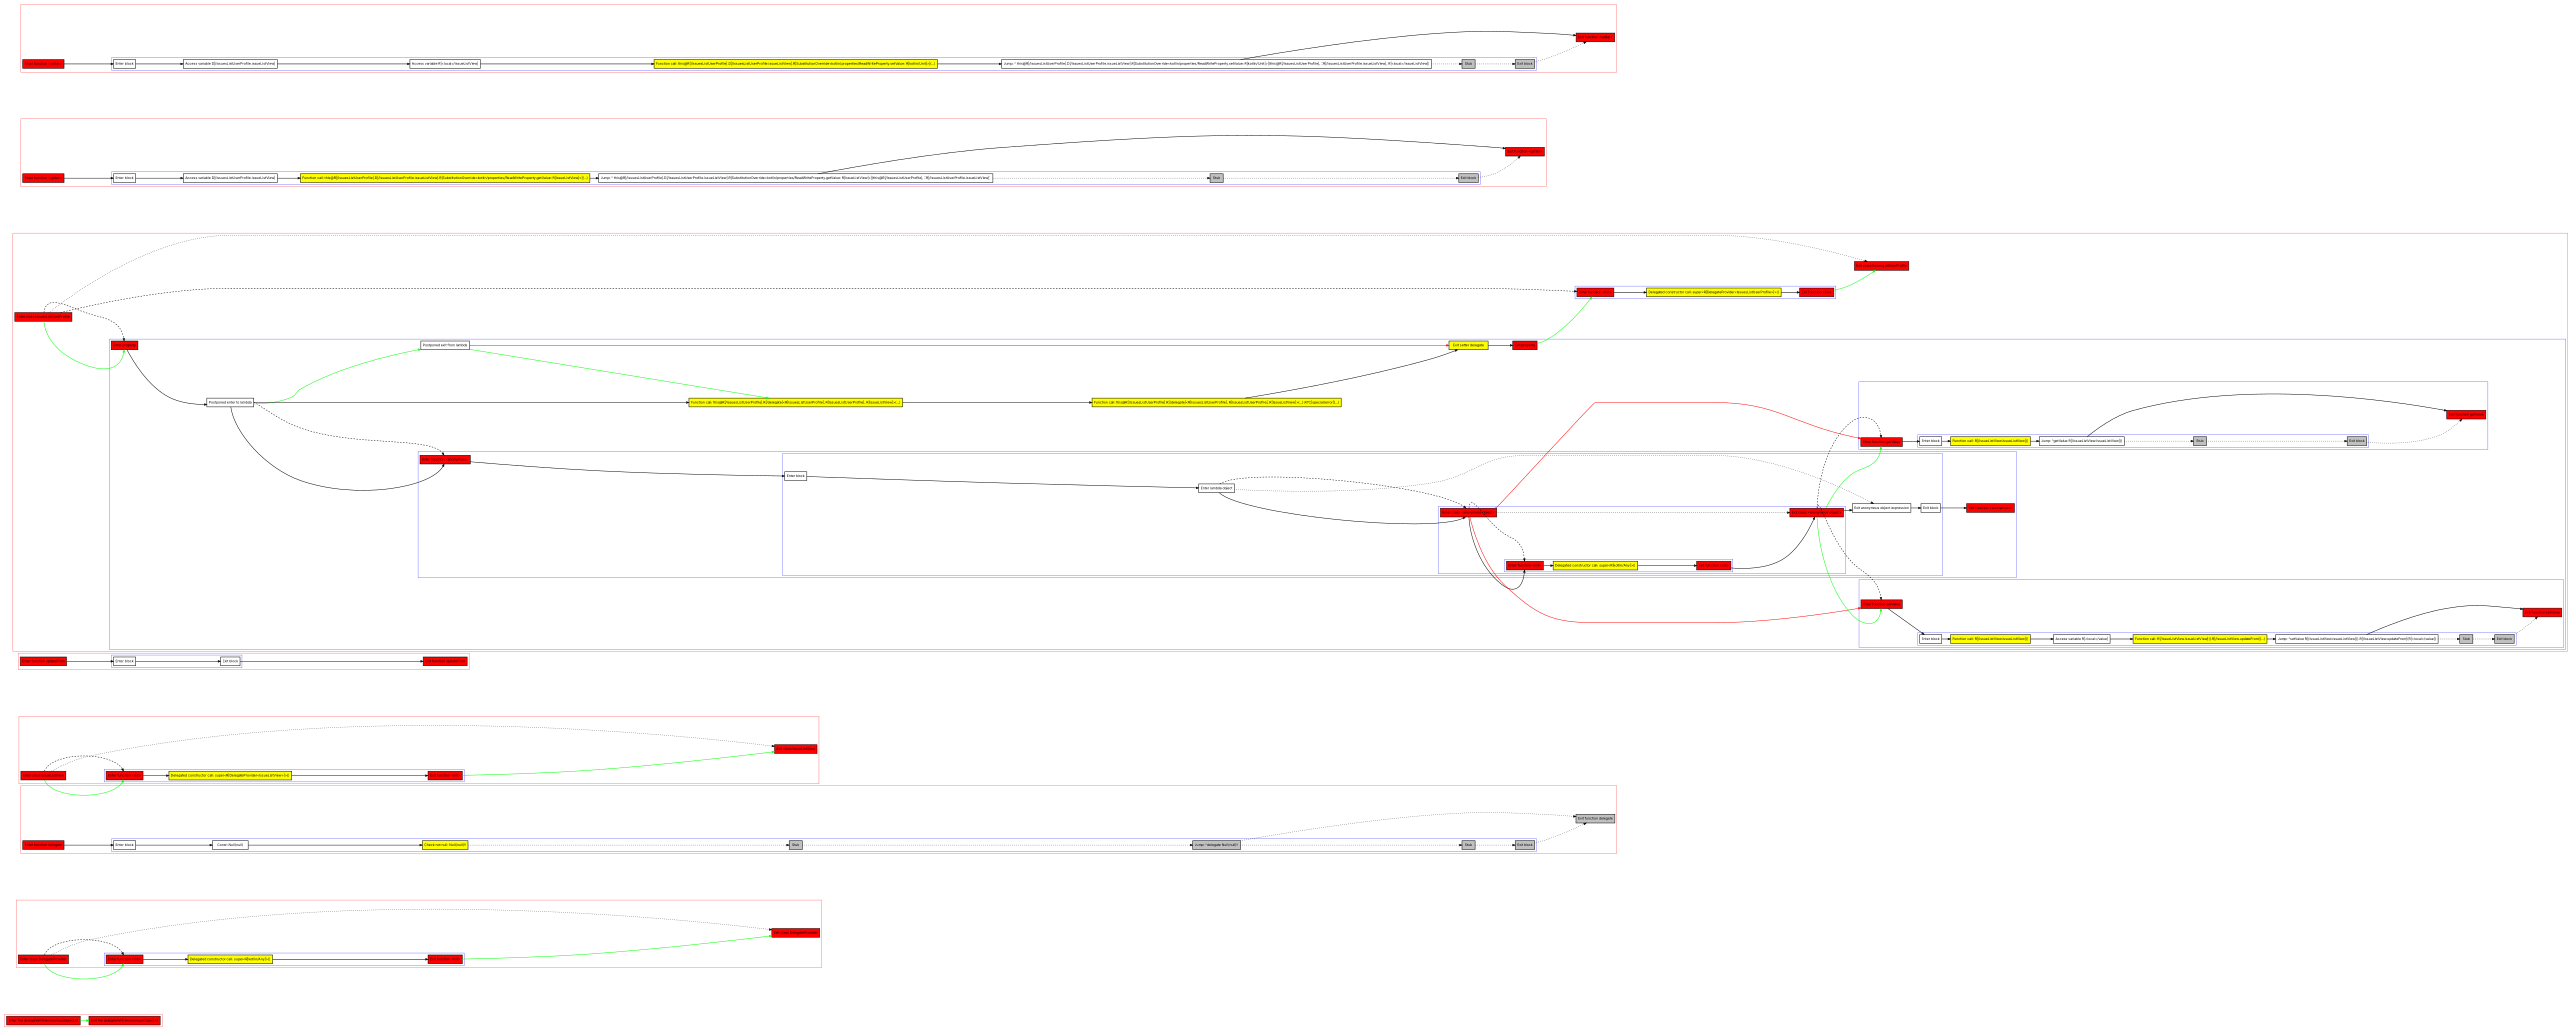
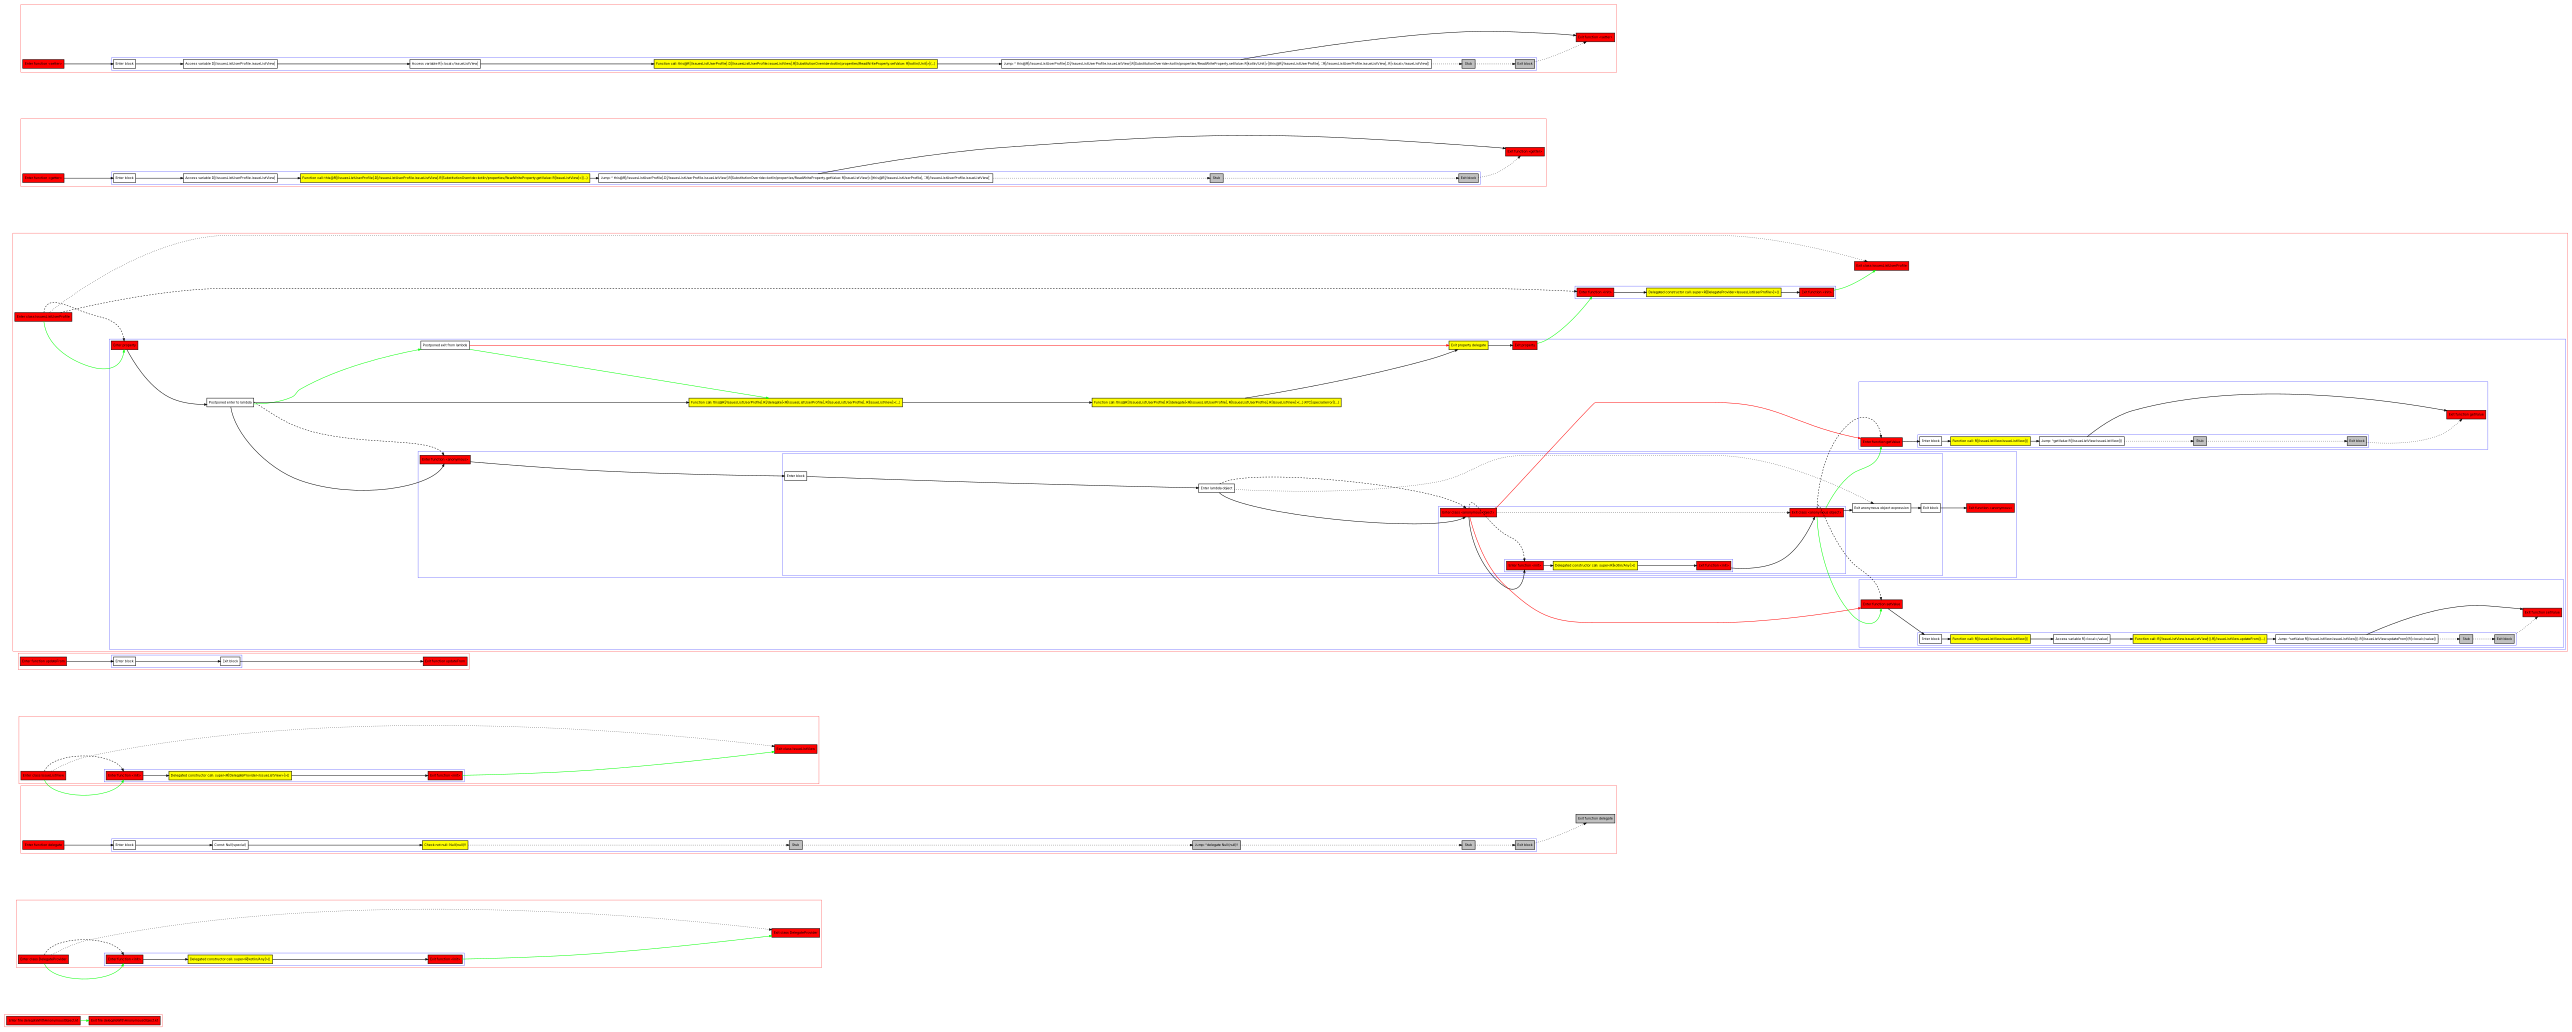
node "Exit setter delegate": label "Exit setter delegate" -> "Exit property delegate"
edge "Jump: ^delegate Null(null)!!" -> "Exit function delegate": removed
node "Const: Null(null)": label "Const: Null(null)" -> "Const: Null(special)"
